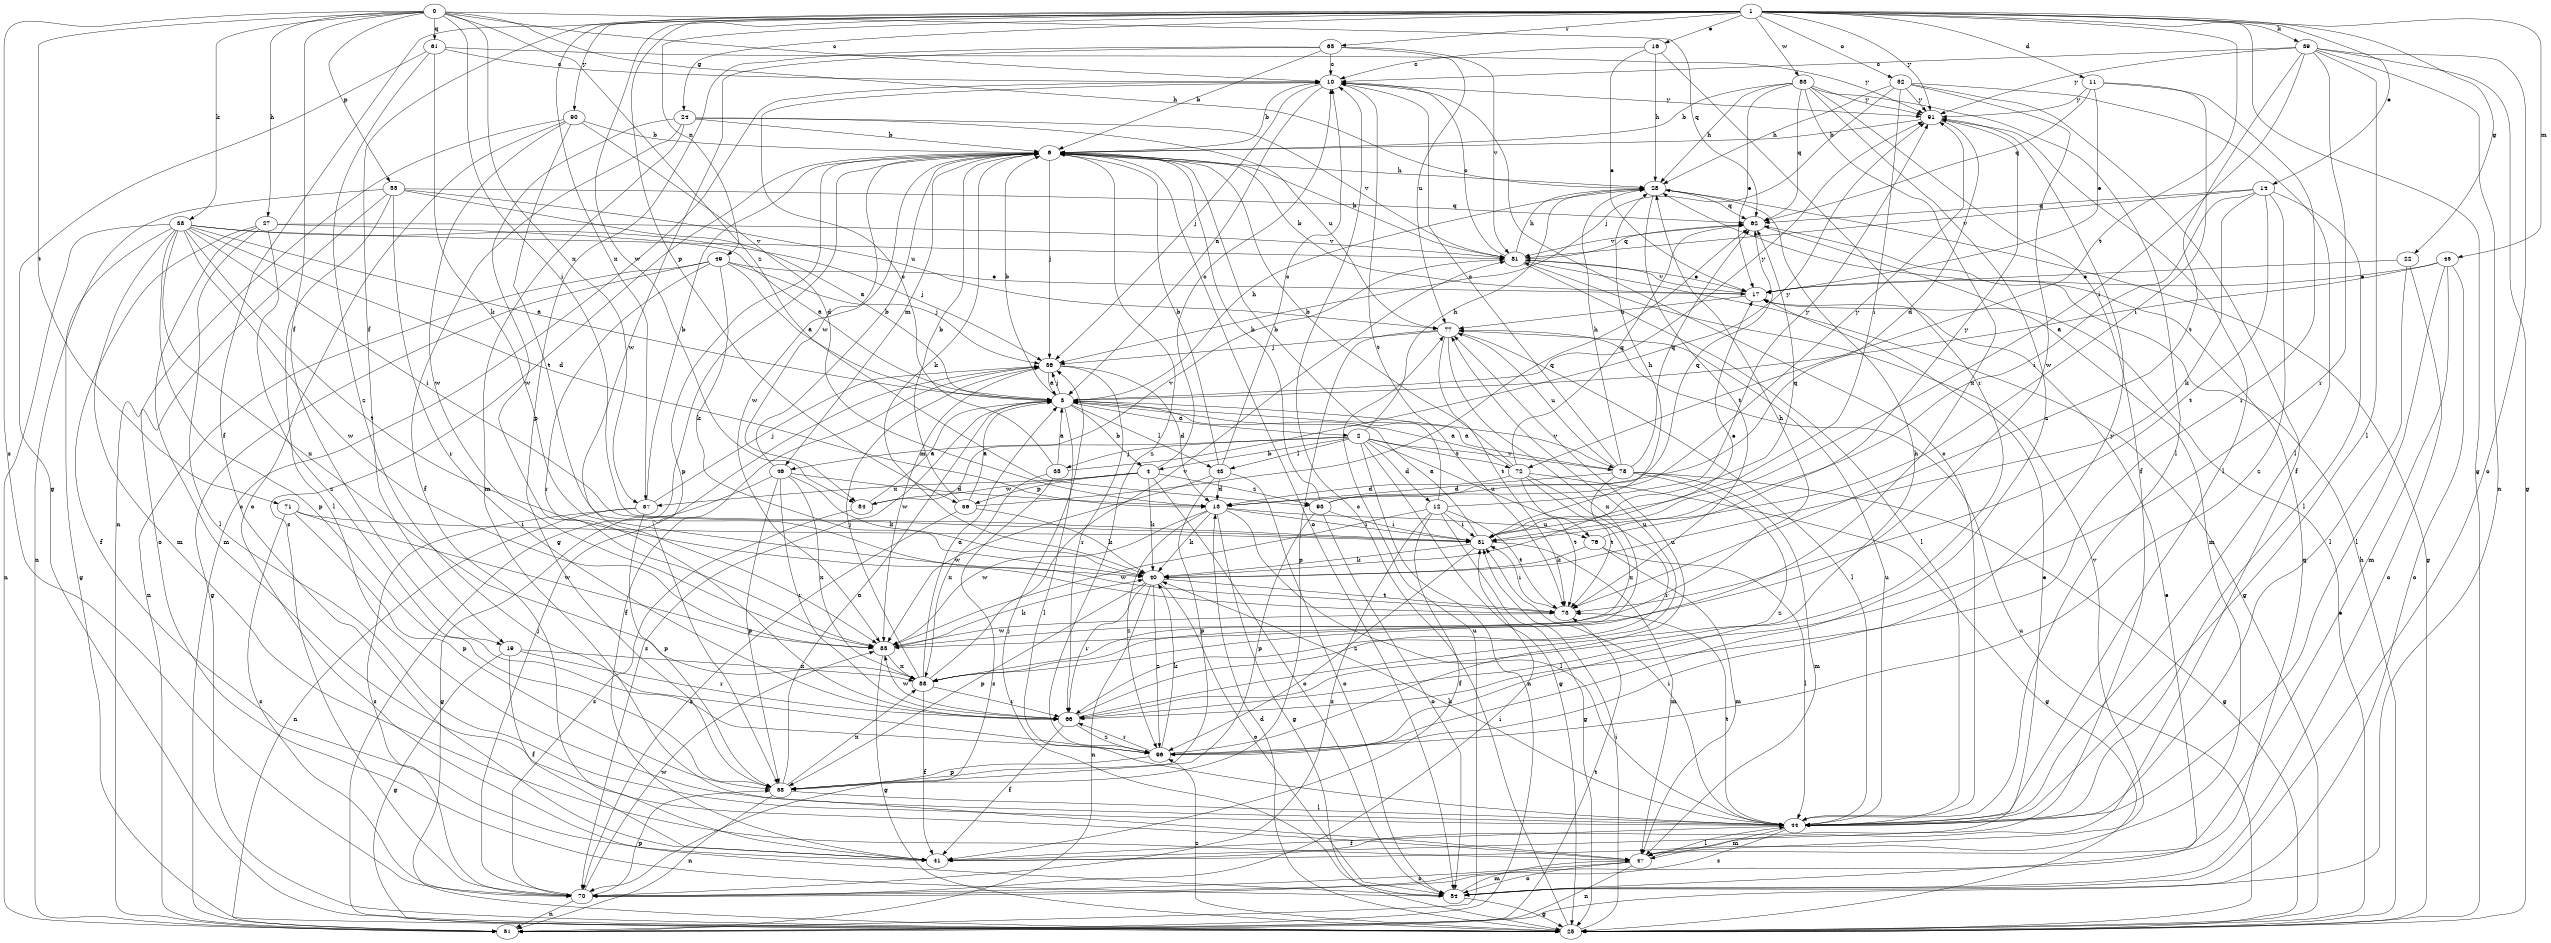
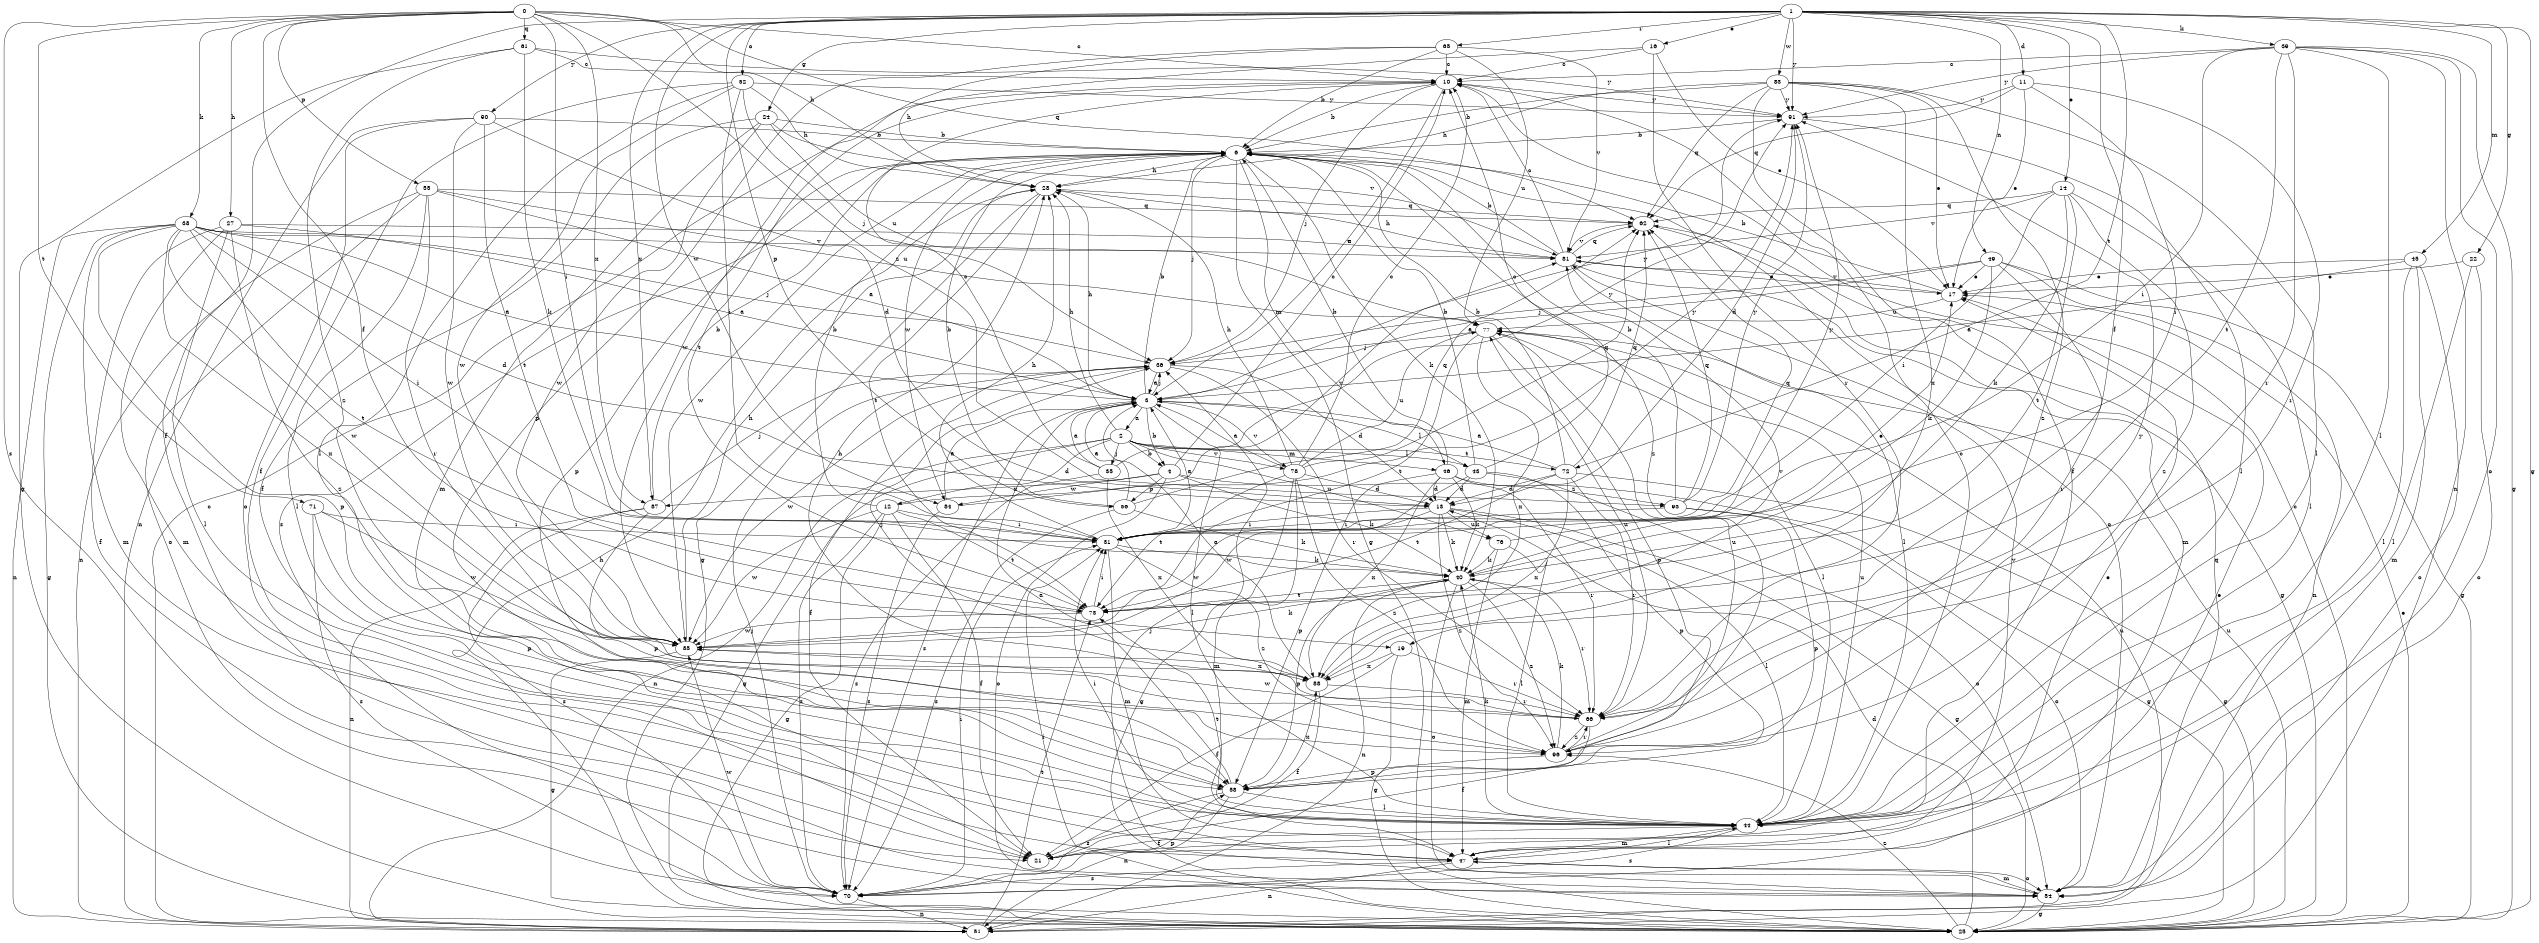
node "41": label "41" -> "21"
edge "58" -> "70": added, label "s"
